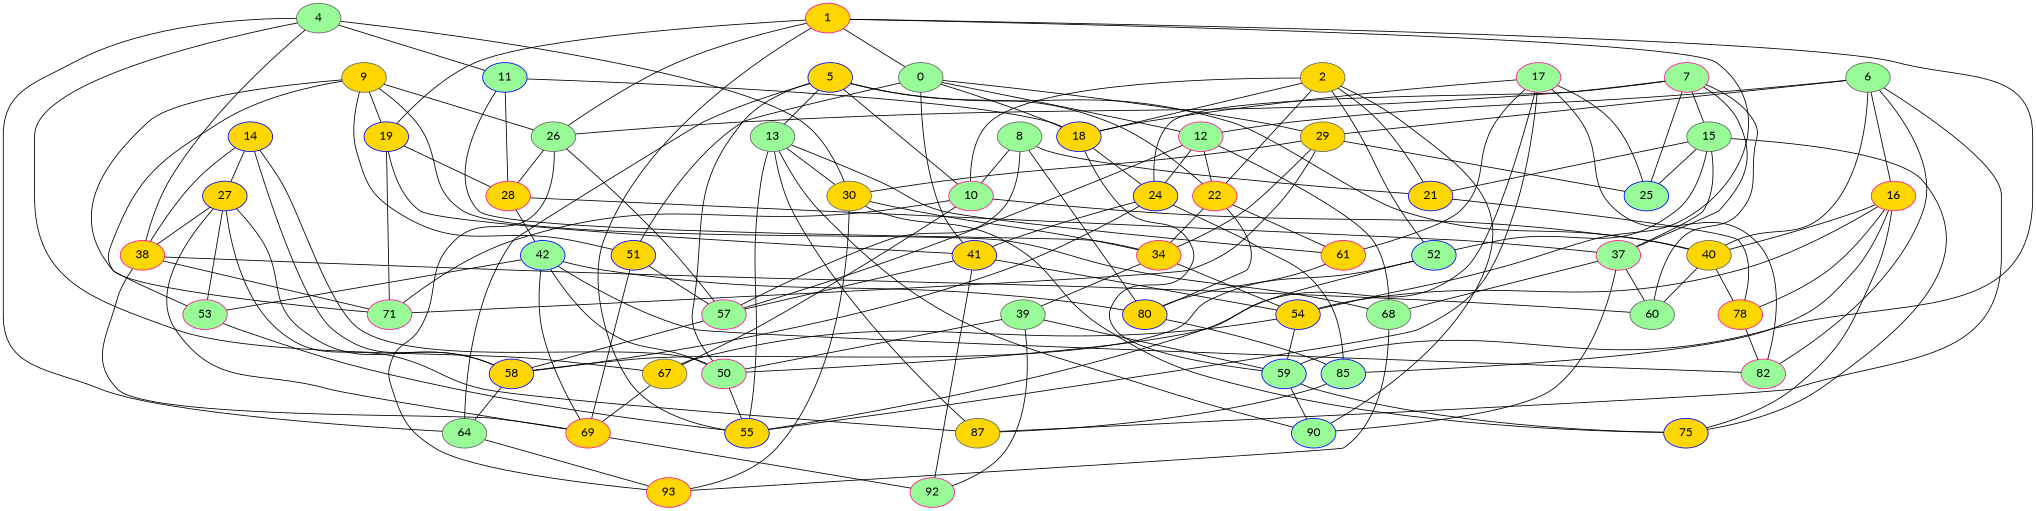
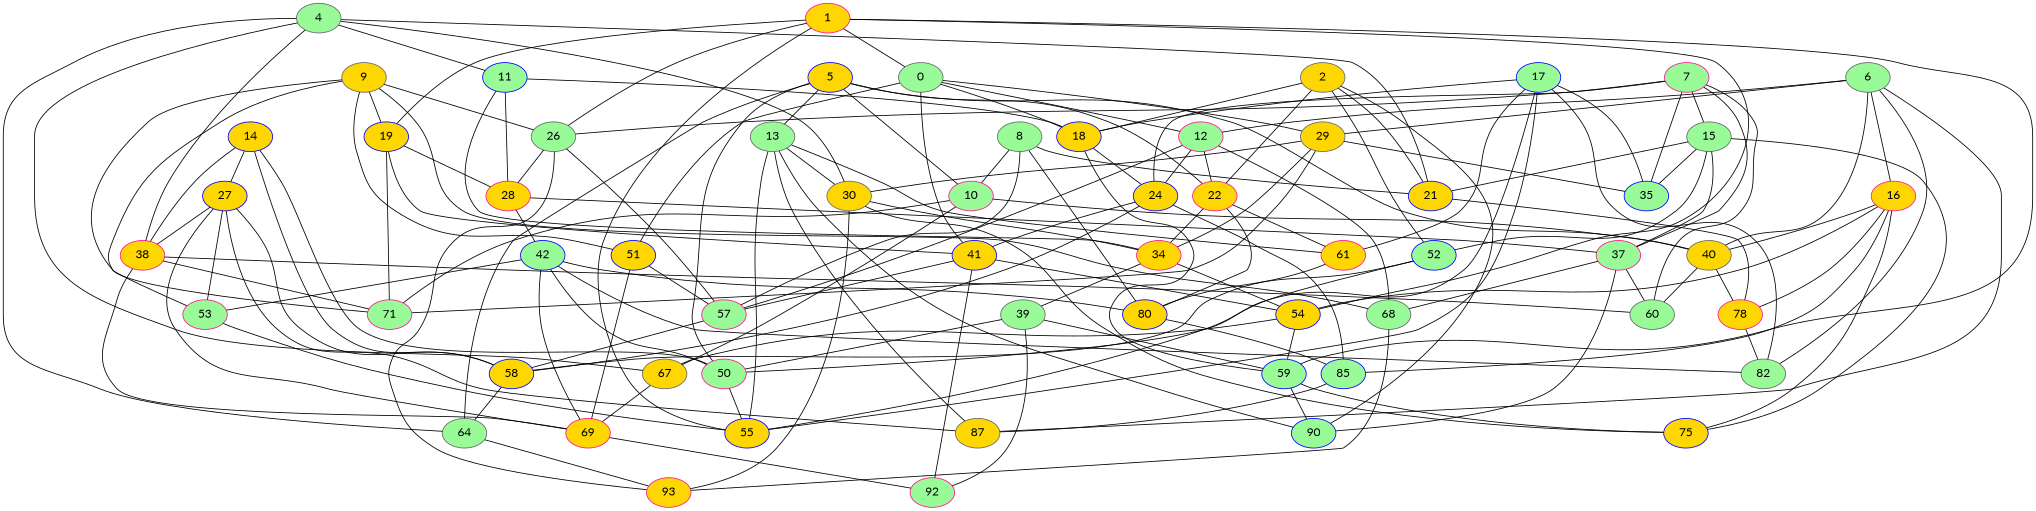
edge "4" -- "21": added
node "17": color deeppink -> blue
edge "2" -- "10": removed
node "25": label "25" -> "35"
node "82": color deeppink -> gray40
